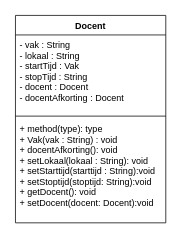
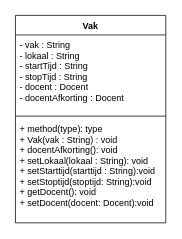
node "Docent": label "Docent" -> "Vak"
node "- vak : String - lokaal : String - startTijd : Vak - stopTijd : String - docent : Docent - docentAfkorting : Docent": label "- vak : String - lokaal : String - startTijd : Vak - stopTijd : String - docent : Docent - docentAfkorting : Docent" -> "- vak : String - lokaal : String - startTijd : String - stopTijd : String - docent : Docent - docentAfkorting : Docent"
